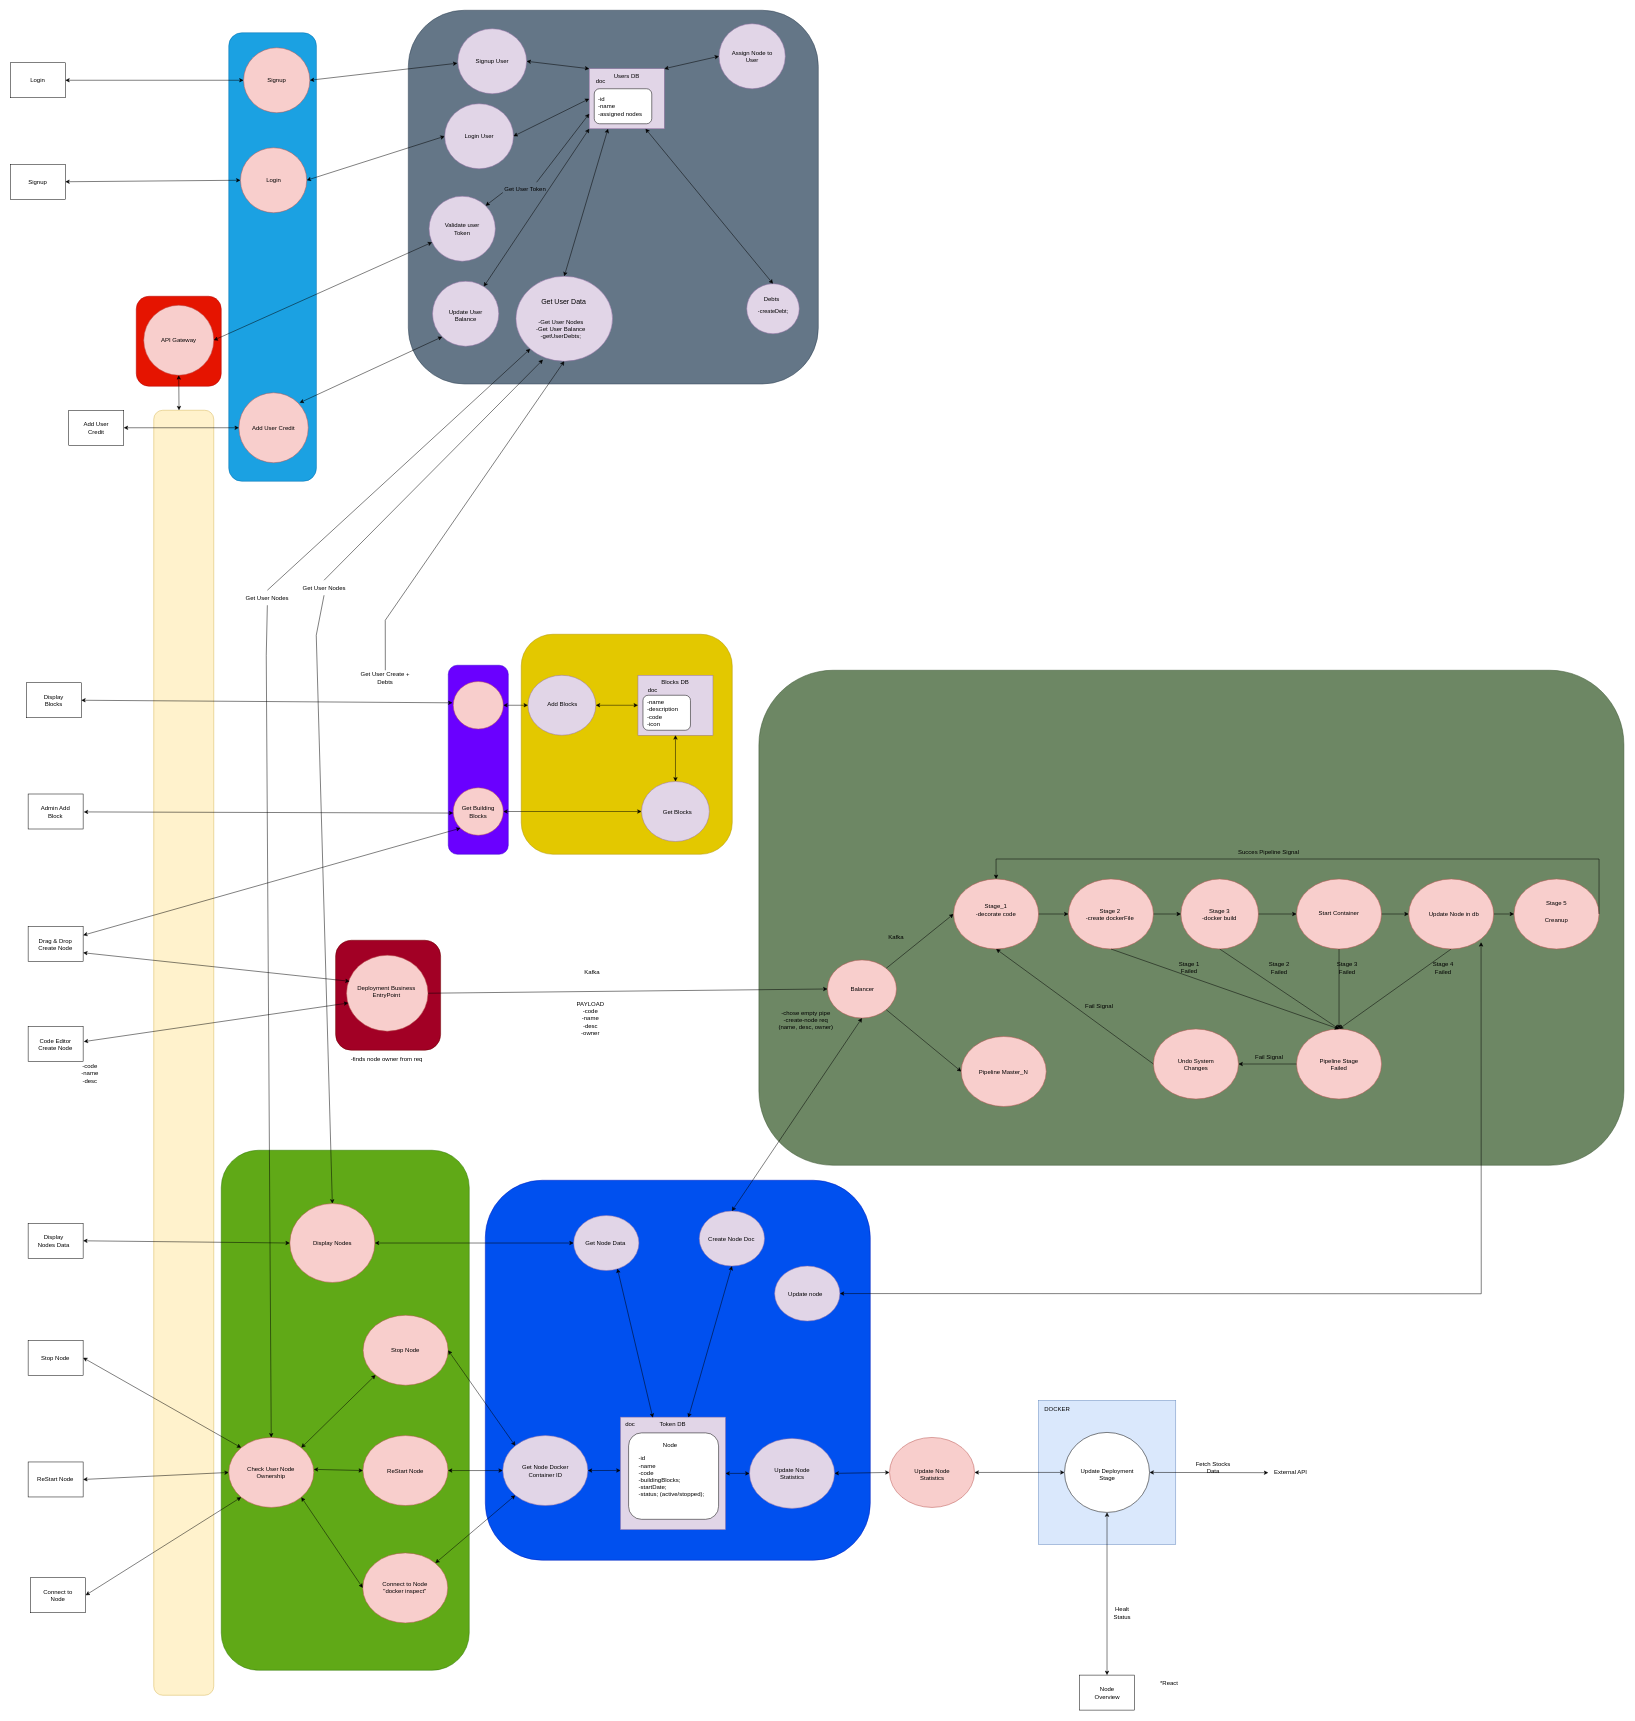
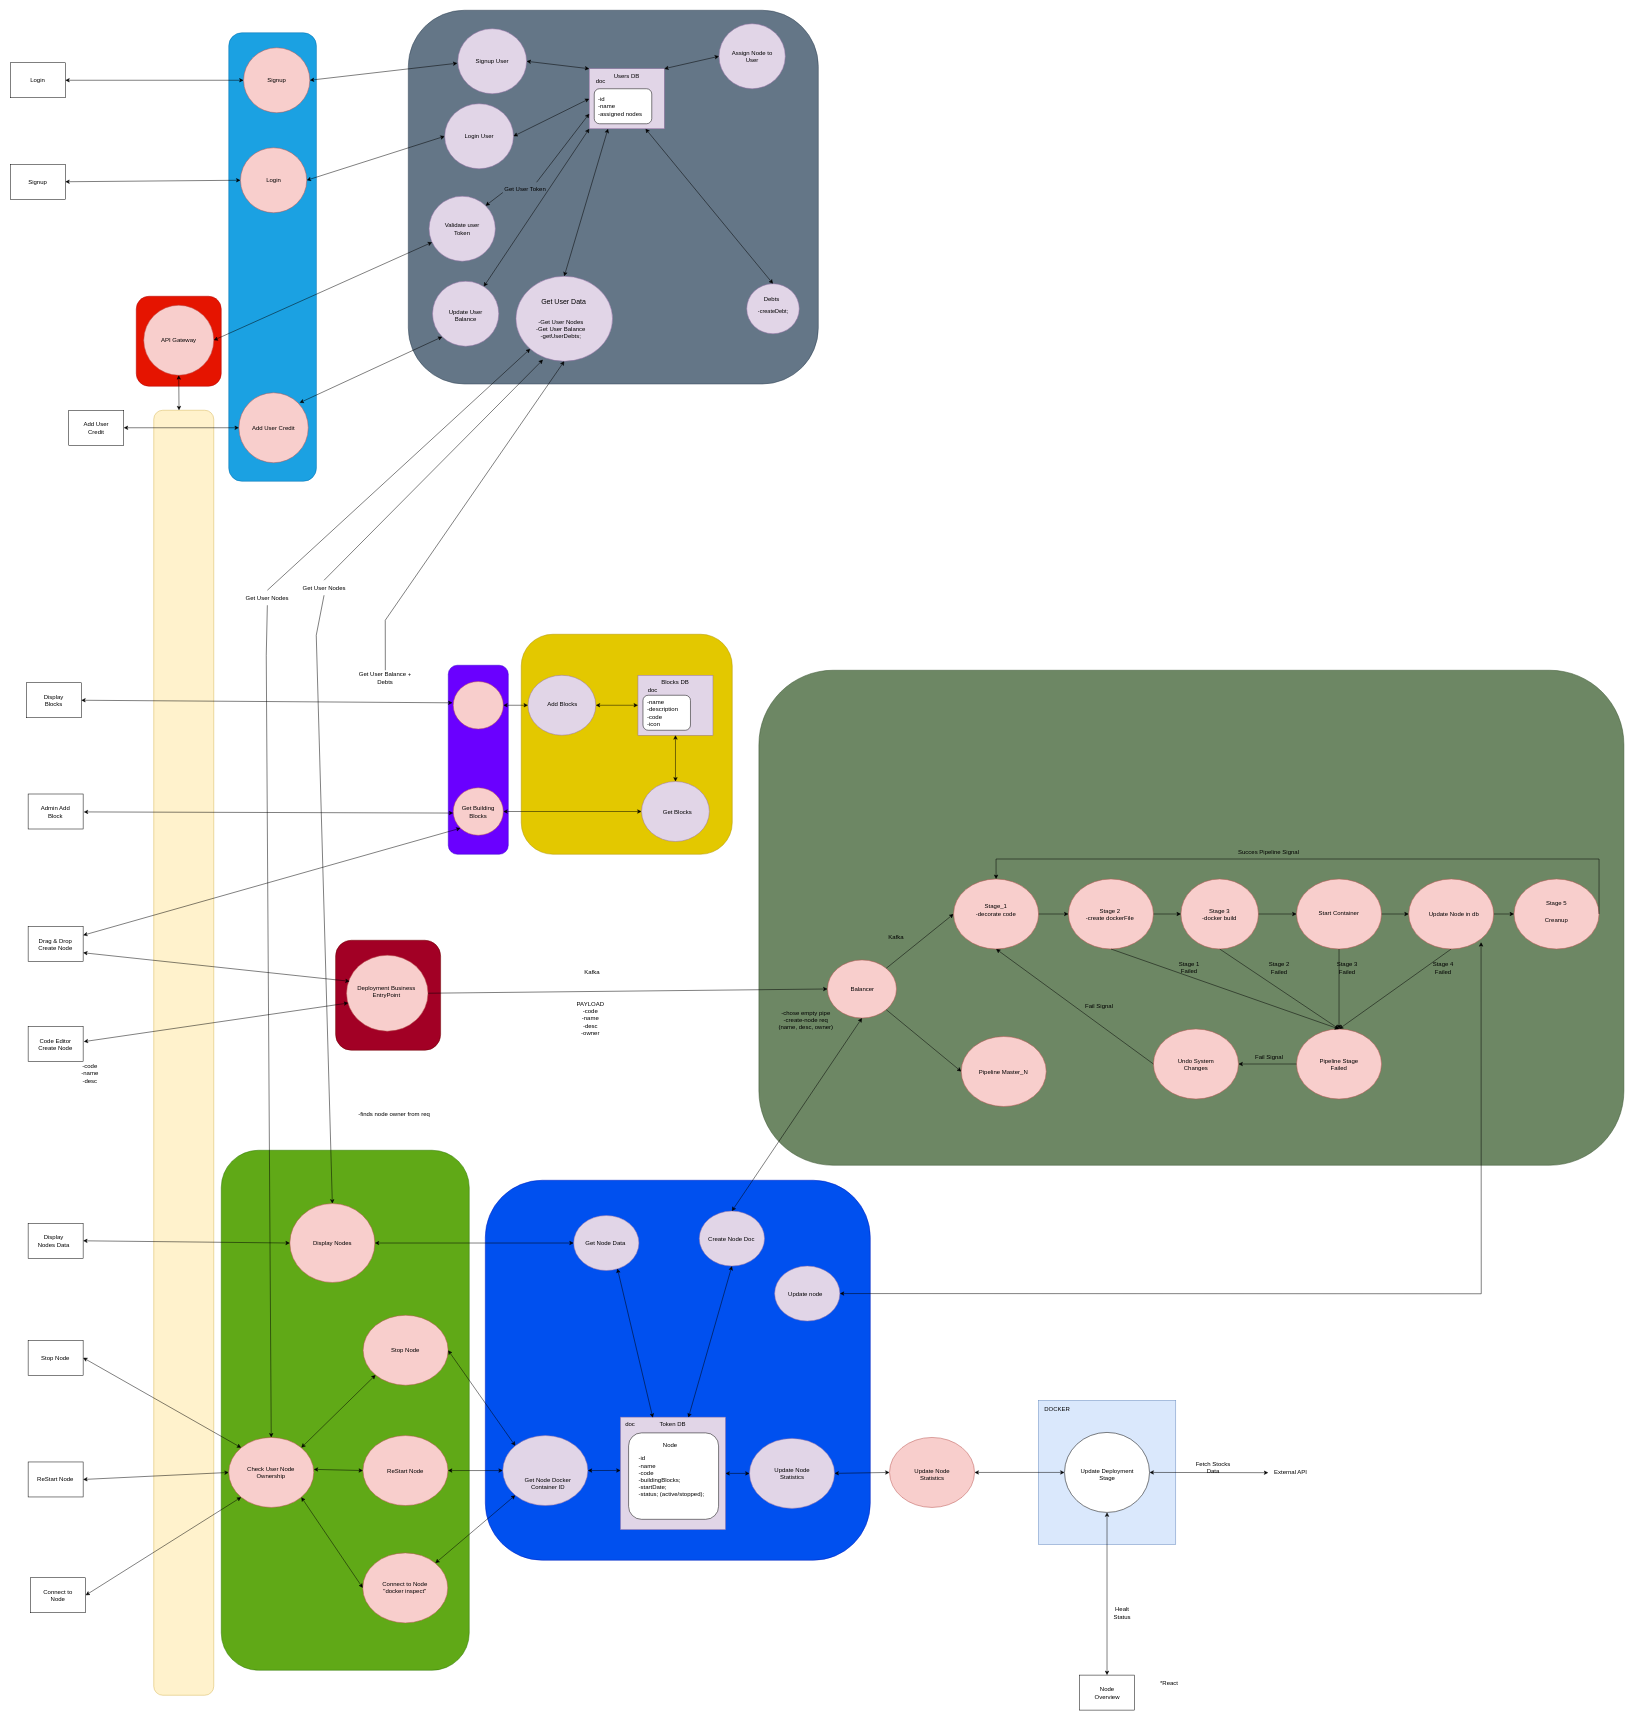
node "Get User Create + Debts": label "Get User Create + Debts" -> "Get User Balance + Debts"
node "-finds node owner from req": moved (387, 1059) -> (394, 1114)
node "Get Node Docker Container ID": moved (545, 1471) -> (548, 1483)
